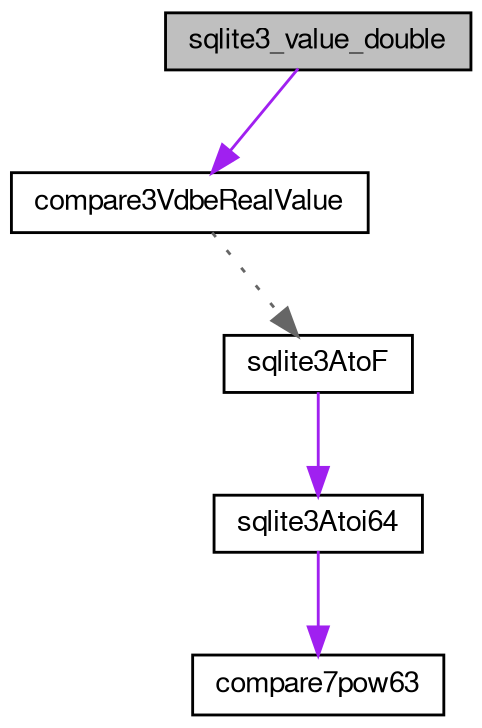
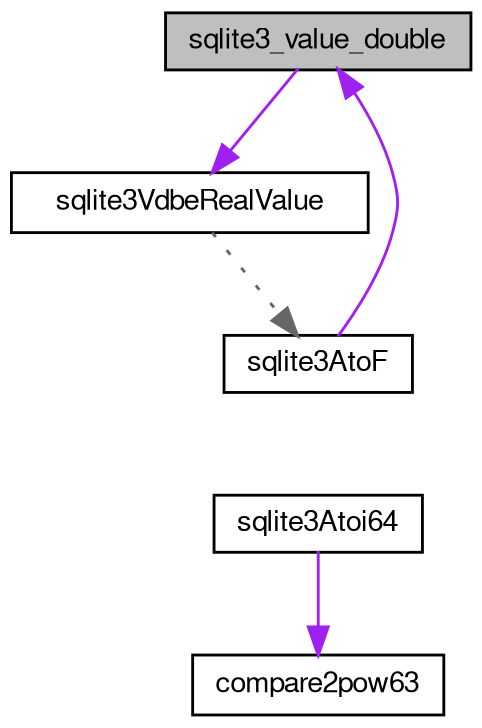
node "compare3VdbeRealValue": label "compare3VdbeRealValue" -> "sqlite3VdbeRealValue"
edge "sqlite3AtoF" -> "sqlite3Atoi64": now "sqlite3AtoF" -> "sqlite3_value_double"
node "compare7pow63": label "compare7pow63" -> "compare2pow63"
